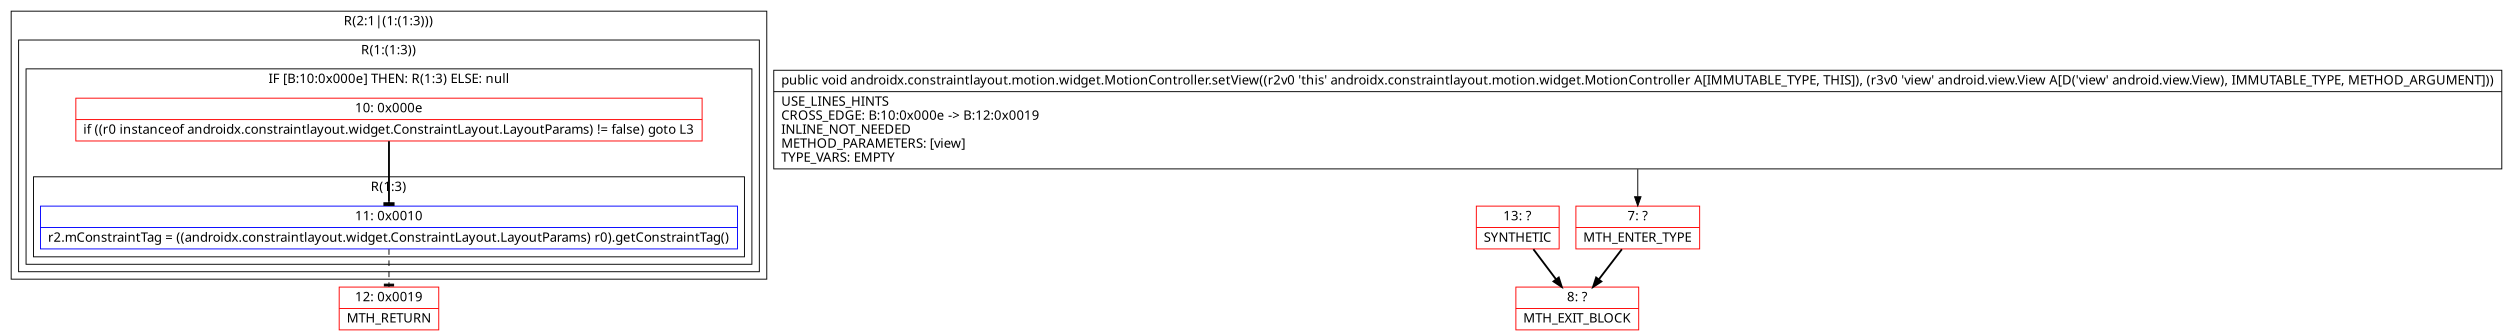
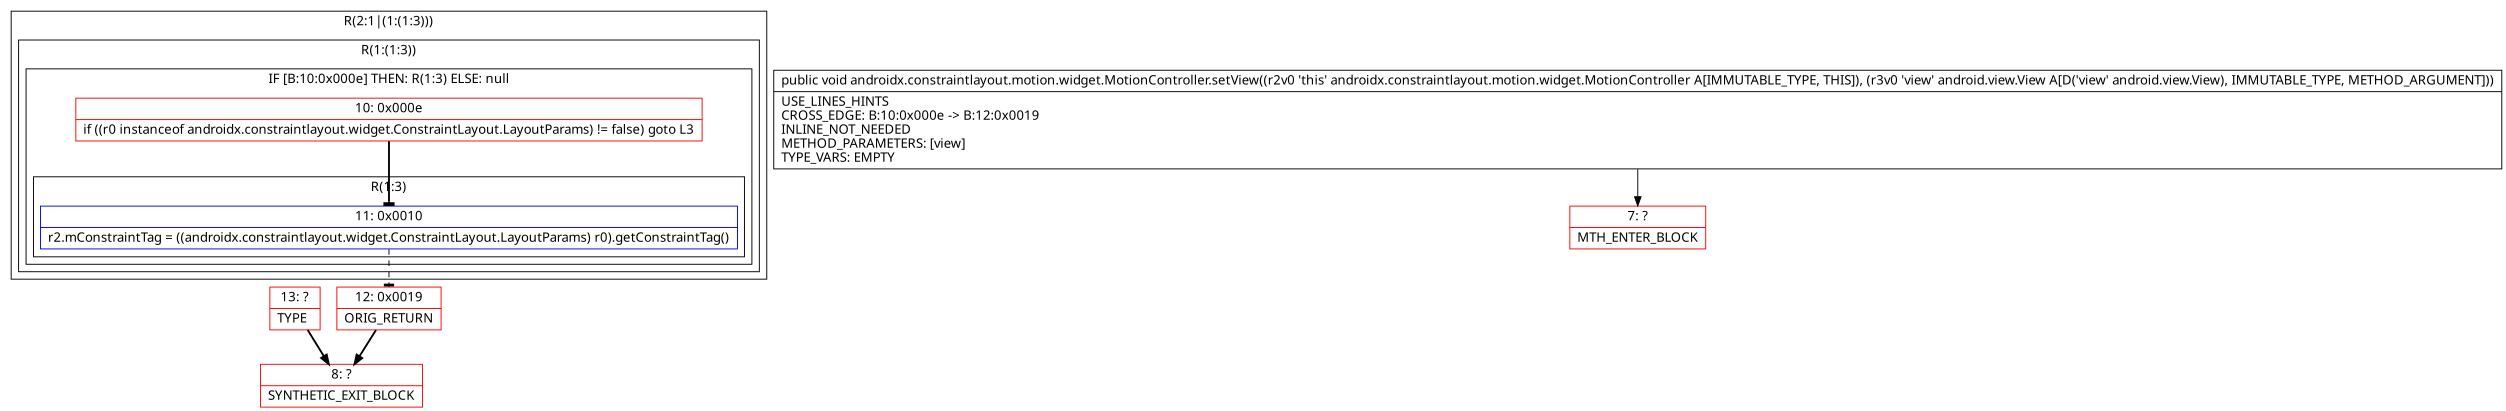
node "13: ?": text "SYNTHETIC" -> "TYPE"
node "7: ?": text "MTH_ENTER_TYPE" -> "MTH_ENTER_BLOCK"
edge "7: ?" -> "8: ?": now "12: 0x0019" -> "8: ?"
node "12: 0x0019": text "MTH_RETURN" -> "ORIG_RETURN"
node "8: ?": text "MTH_EXIT_BLOCK" -> "SYNTHETIC_EXIT_BLOCK"
